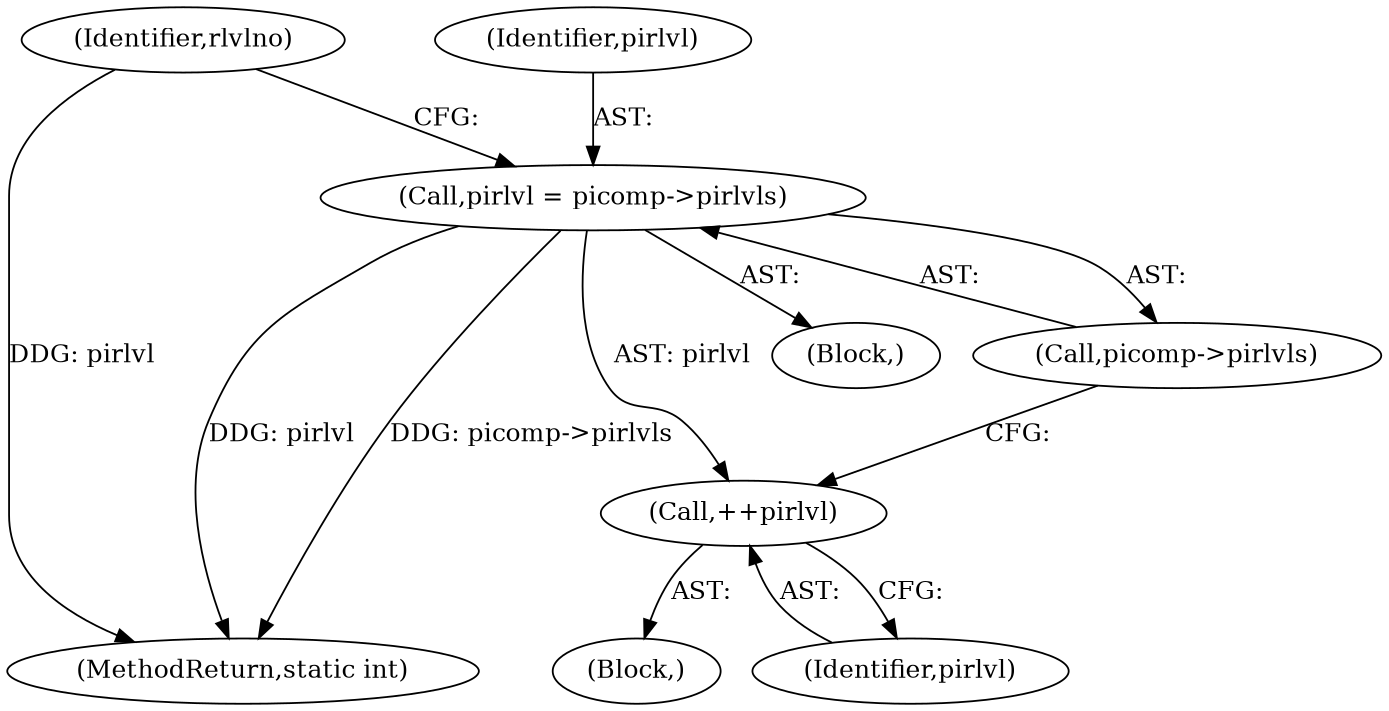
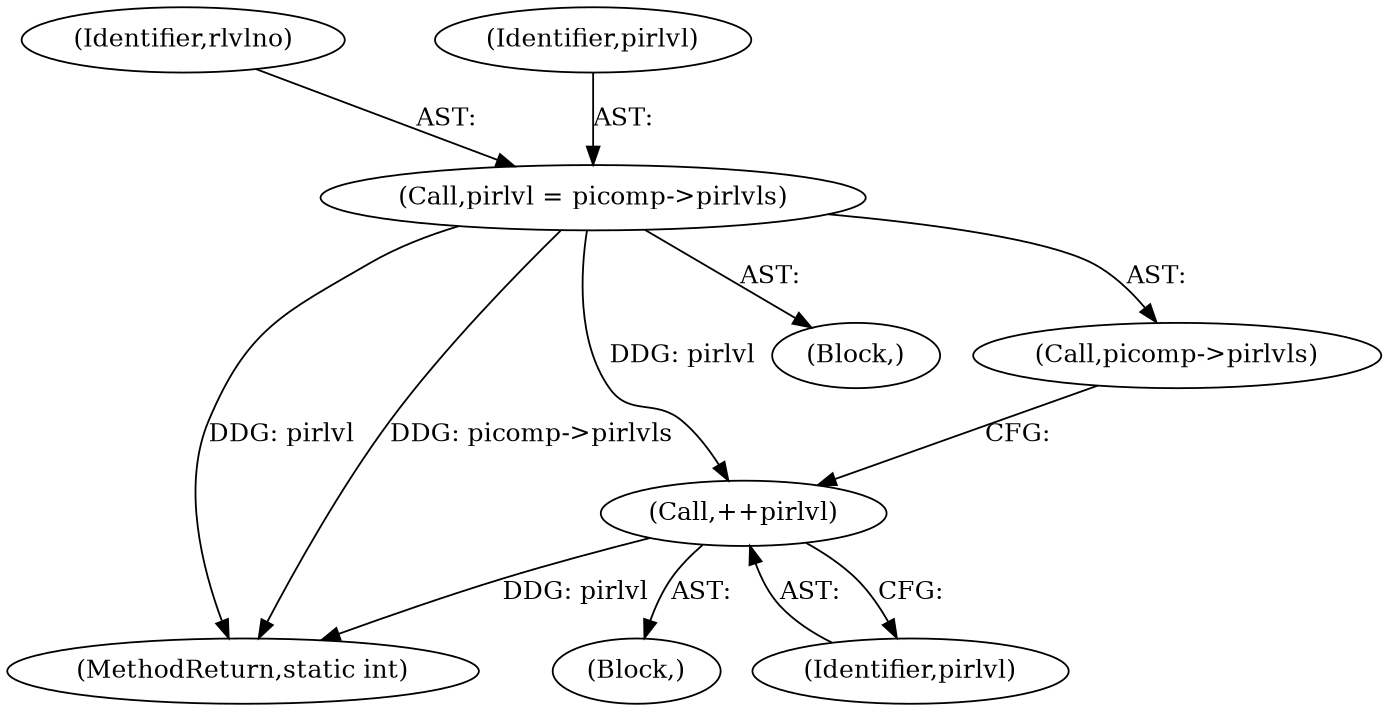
edge "(Identifier,rlvlno)" -> "(Call,pirlvl = picomp->pirlvls)": label "CFG: " -> "AST: "
edge "(Call,picomp->pirlvls)" -> "(Call,pirlvl = picomp->pirlvls)": removed, label "AST:"
edge "(Identifier,rlvlno)" -> "(MethodReturn,static int)": now "(Call,++pirlvl)" -> "(MethodReturn,static int)"
edge "(Call,pirlvl = picomp->pirlvls)" -> "(Call,++pirlvl)": label "AST: pirlvl" -> "DDG: pirlvl"
